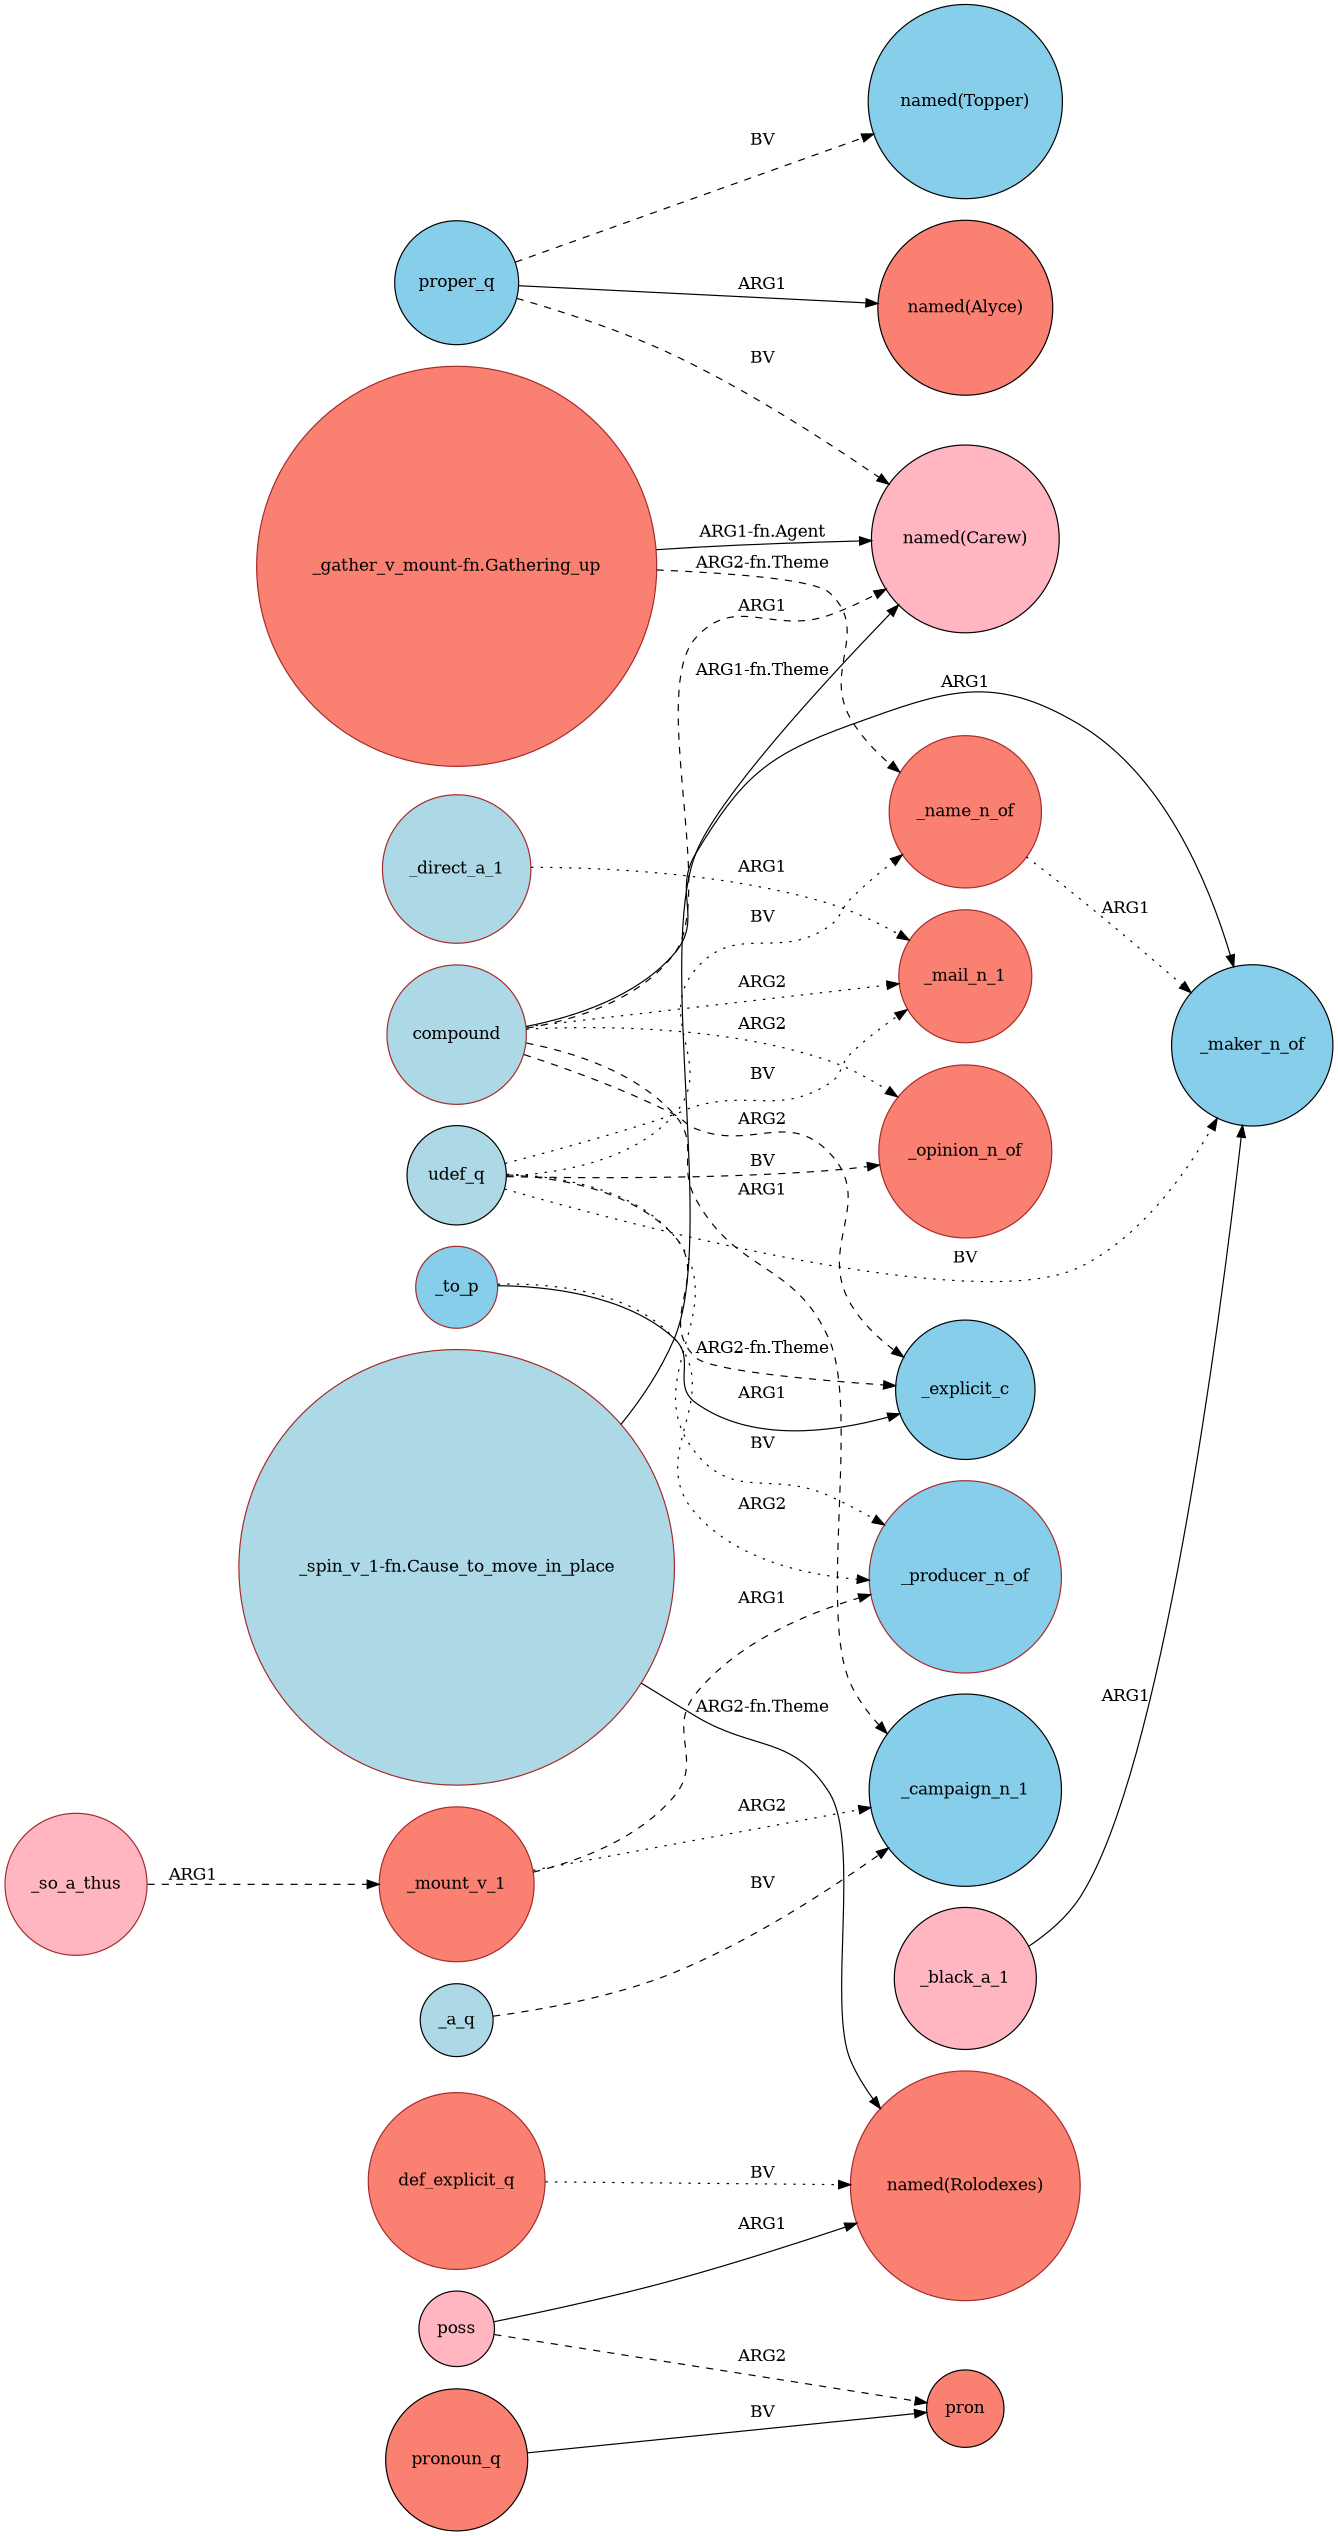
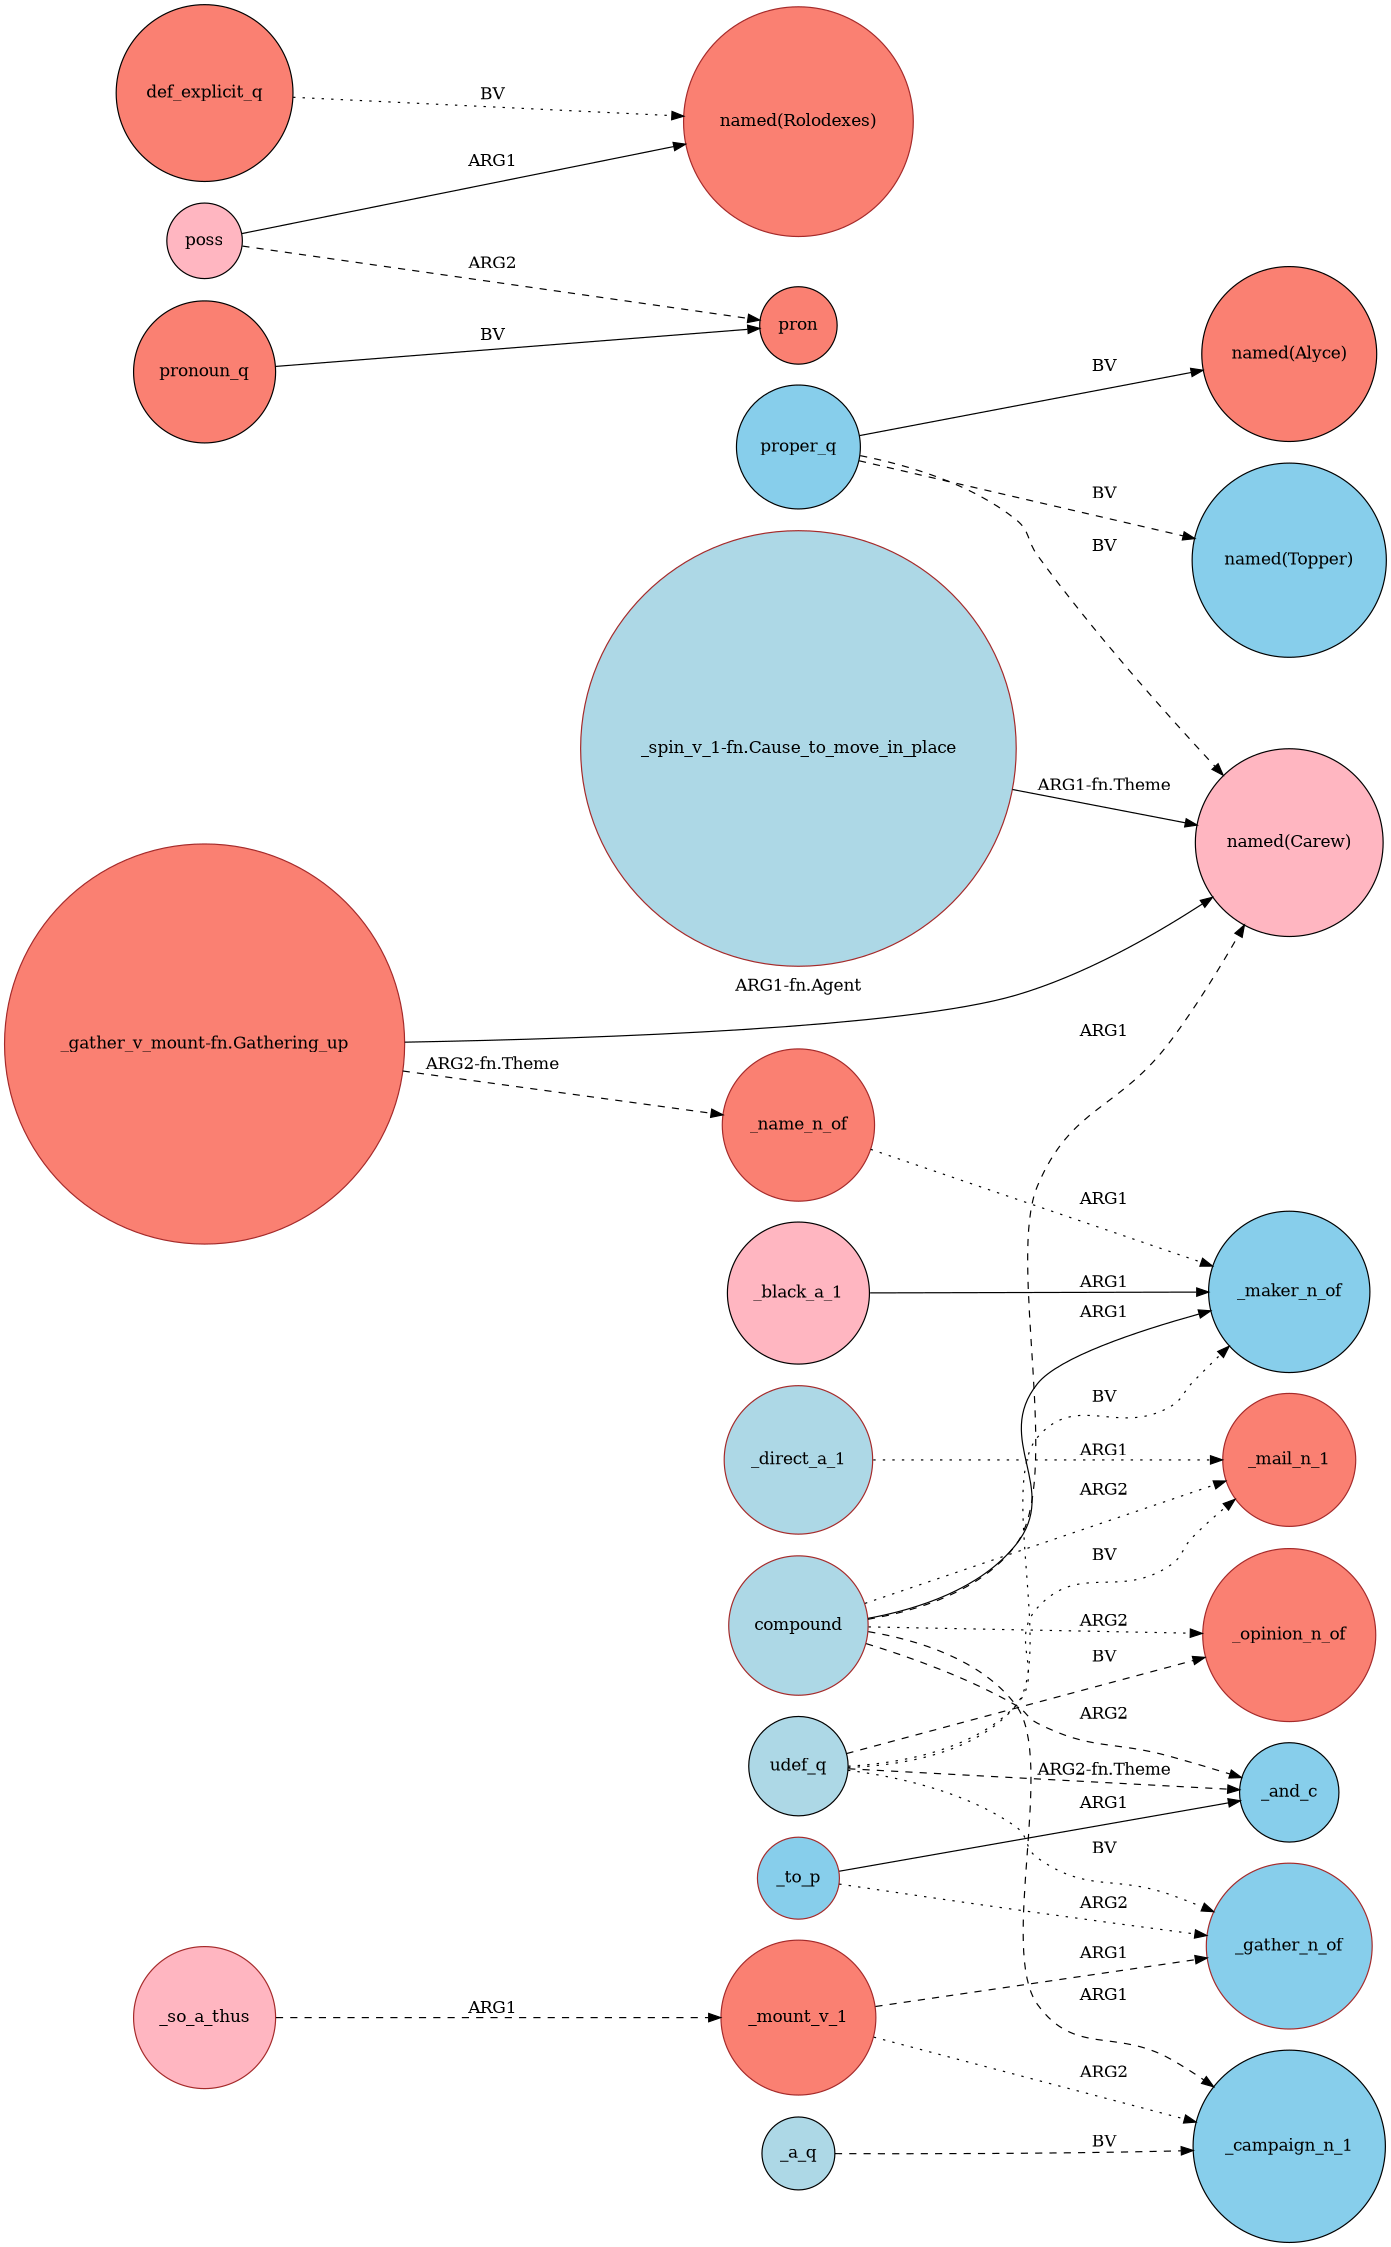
edge "proper_q" -> "named(Alyce)": label "ARG1" -> "BV"
edge "udef_q" -> "_name_n_of": removed, label "BV"
node "_explicit_c": label "_explicit_c" -> "_and_c"
node "_producer_n_of": label "_producer_n_of" -> "_gather_n_of"
edge "_spin_v_1-fn.Cause_to_move_in_place" -> "named(Rolodexes)": removed, label "ARG2-fn.Theme"
node "def_explicit_q": color brown -> black
